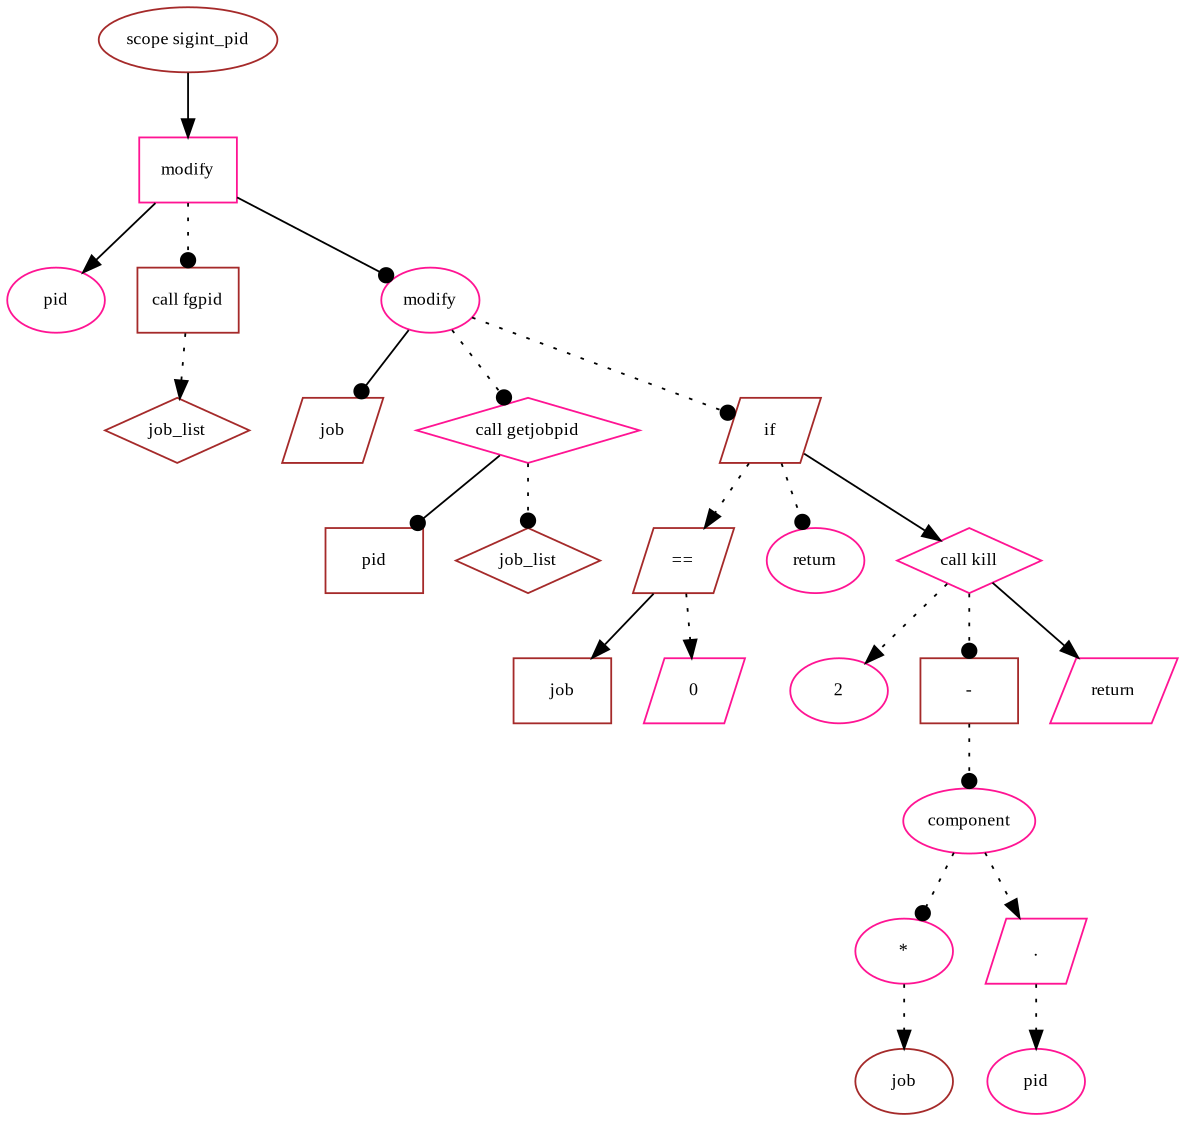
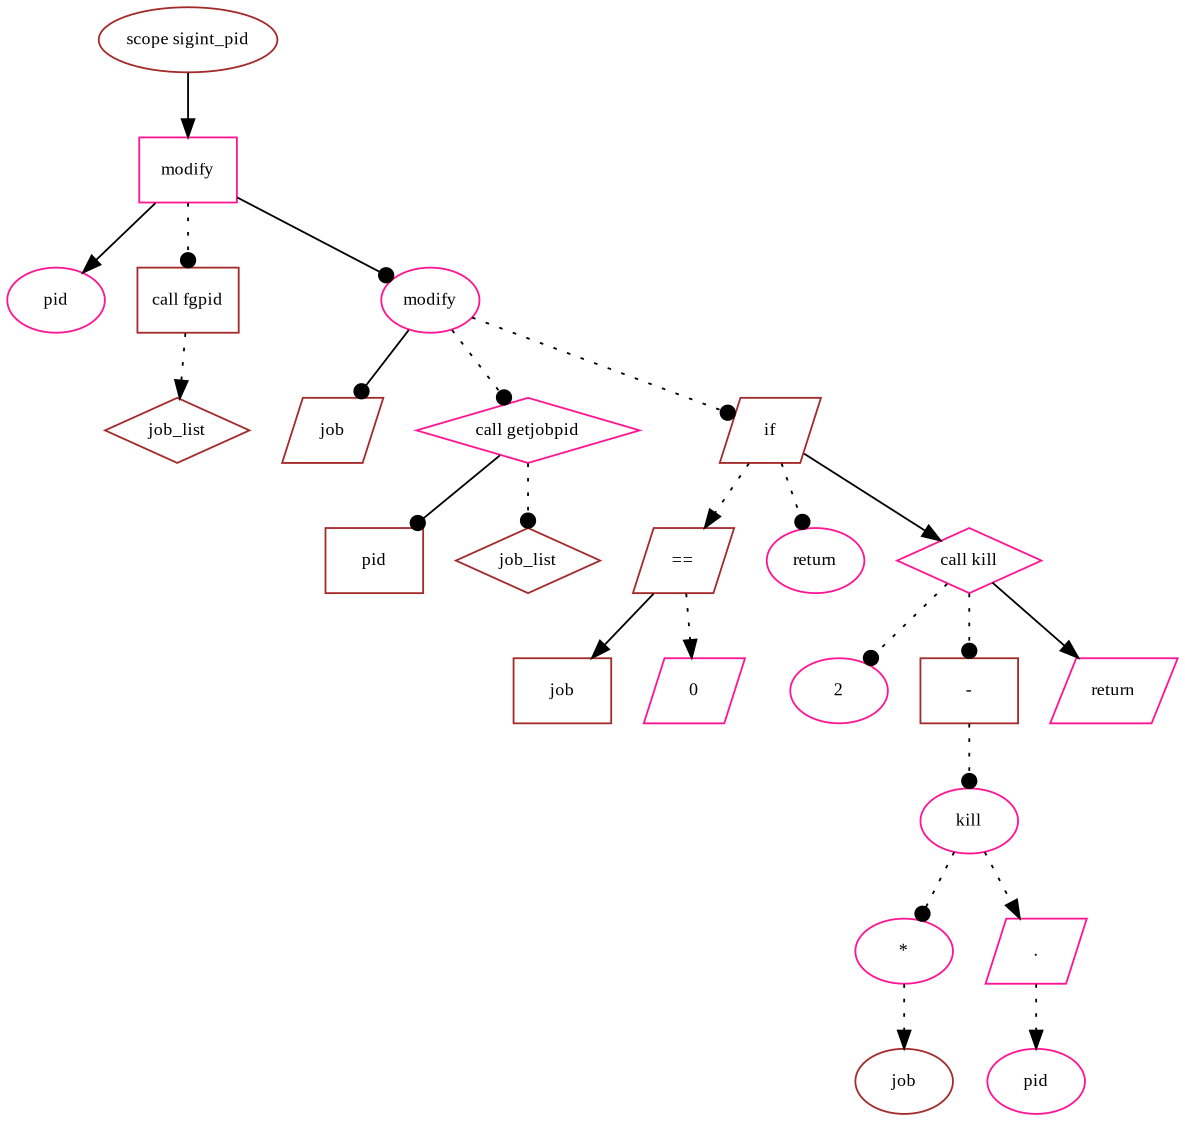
edge "call kill" -> "2": arrowhead normal -> dot
node "component": label "component" -> "kill"
